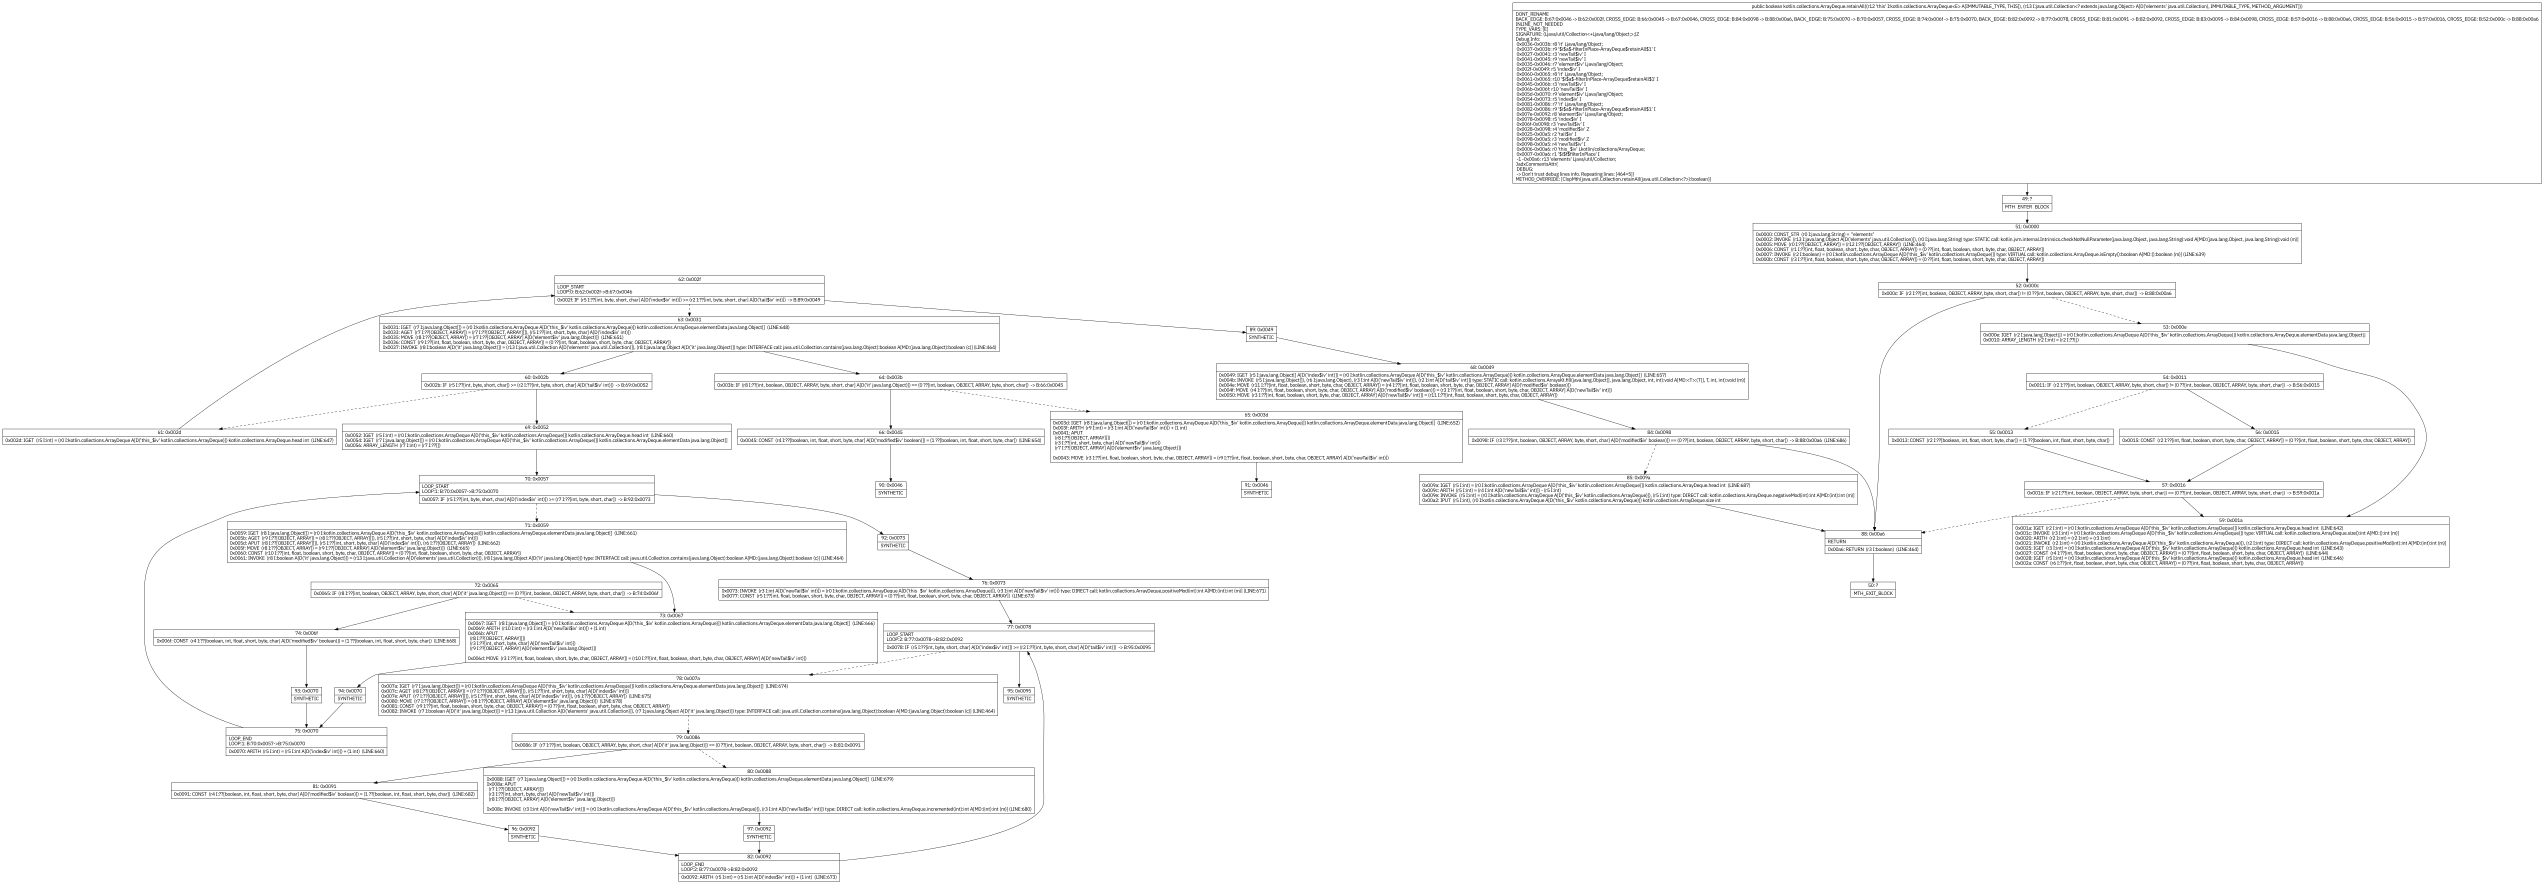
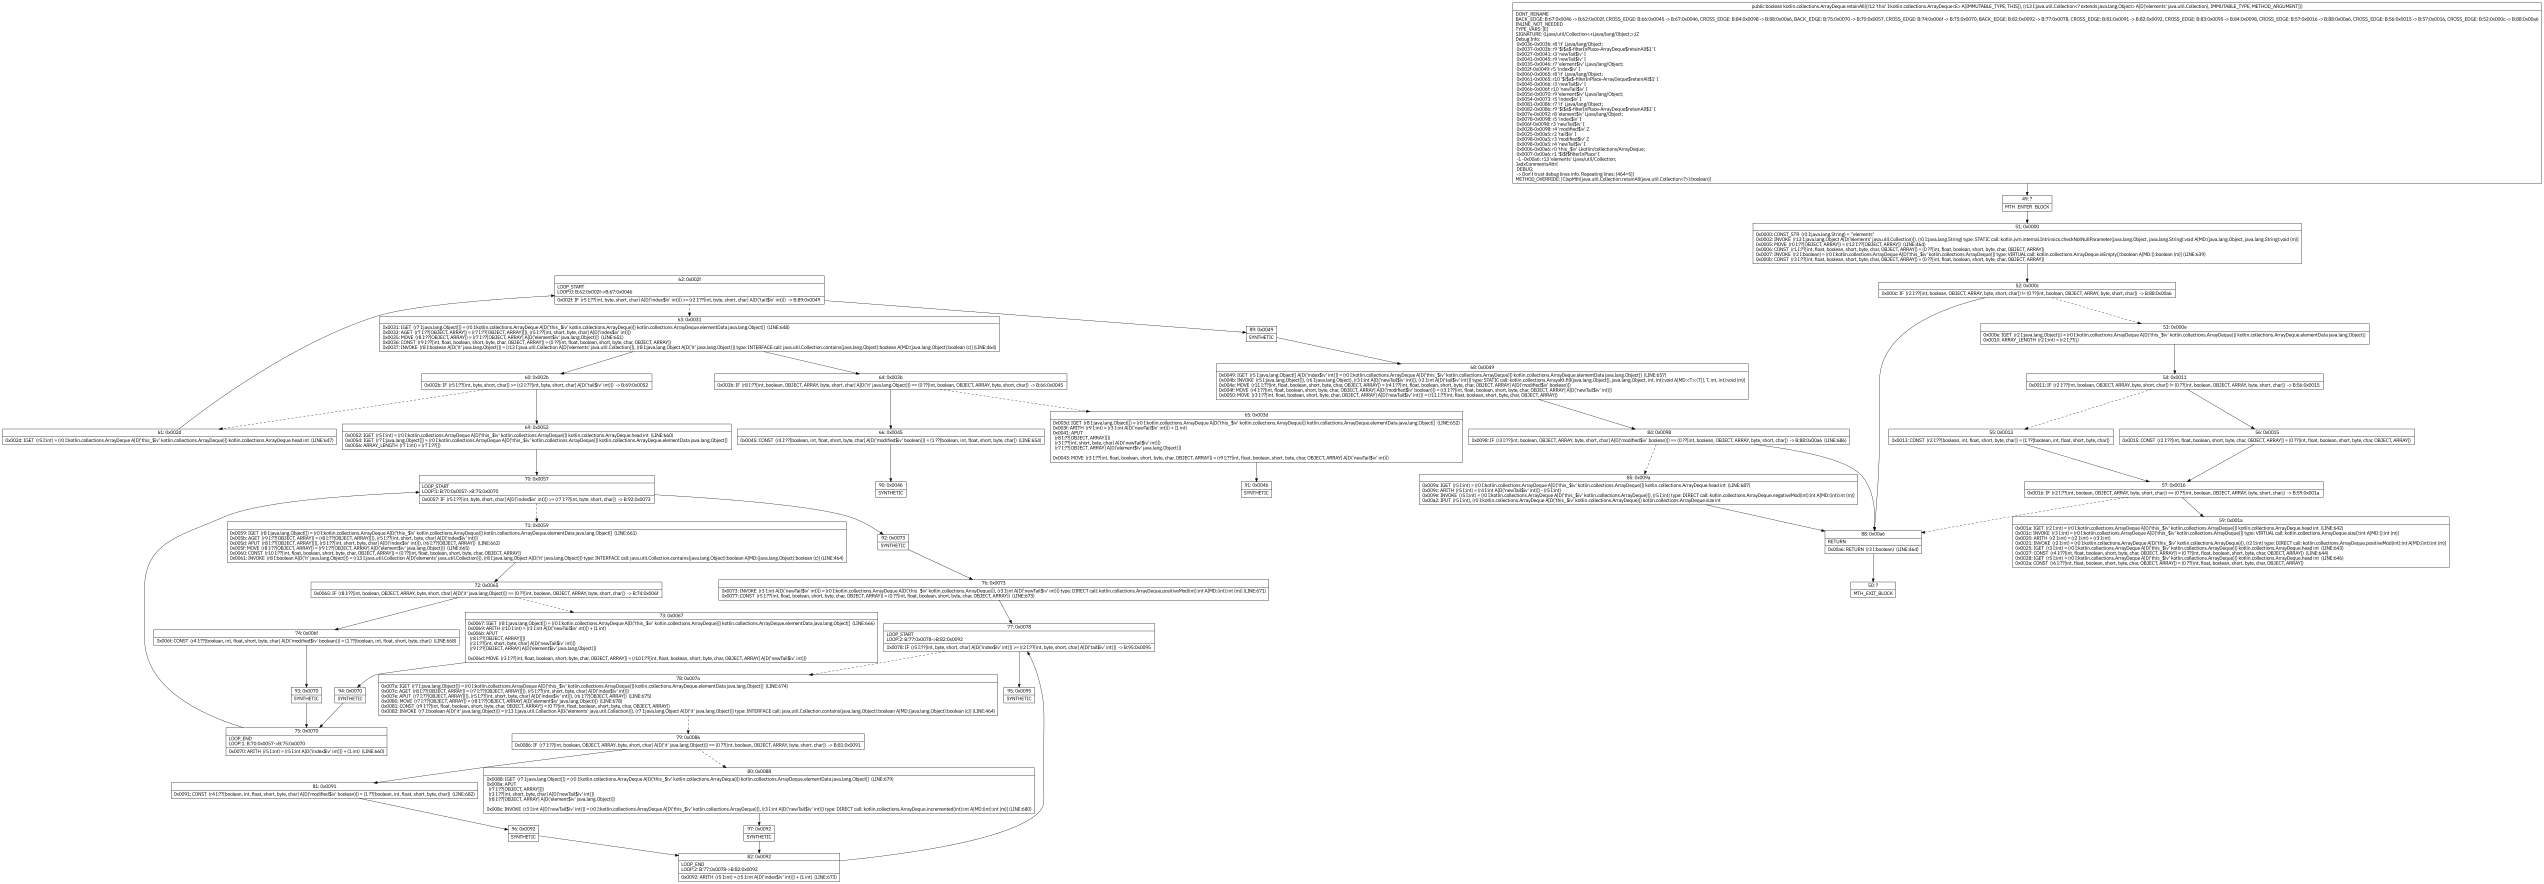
edge "53: 0x000e" -> "59: 0x001a": now "53: 0x000e" -> "54: 0x0011"
edge "71: 0x0059" -> "73: 0x0067": now "71: 0x0059" -> "72: 0x0065"
